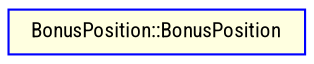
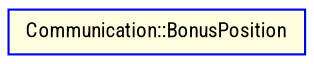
node "BonusPosition::BonusPosition": label "BonusPosition::BonusPosition" -> "Communication::BonusPosition"
